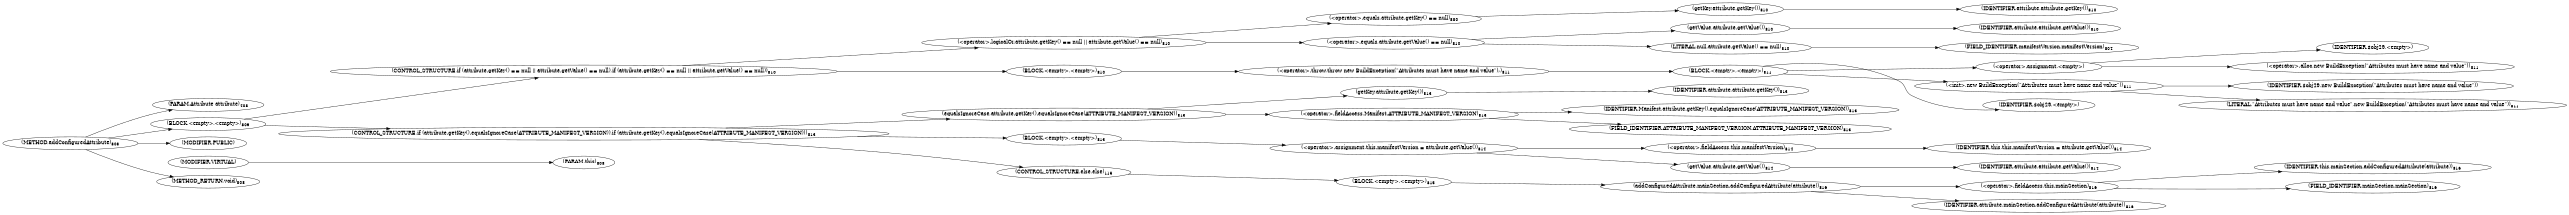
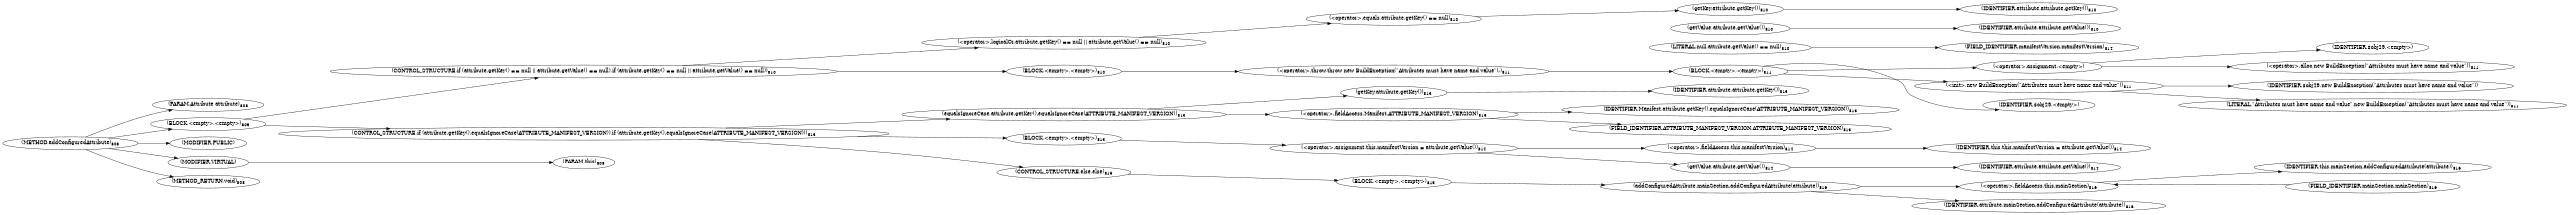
node "(<operator>.equals,attribute.getKey() == null)": text "880" -> "810"
node "(<operator>.equals,attribute.getValue() == null)": removed
node "(FIELD_IDENTIFIER,manifestVersion,manifestVersion)": text "804" -> "814"
node "(PARAM,Attribute attribute)": text "408" -> "808"
edge "(METHOD,addConfiguredAttribute)" -> "(MODIFIER,VIRTUAL)": added
node "(CONTROL_STRUCTURE,else,else)": text "115" -> "815"
edge "(<operator>.fieldAccess,this.mainSection)" -> "(FIELD_IDENTIFIER,mainSection,mainSection)": reversed
